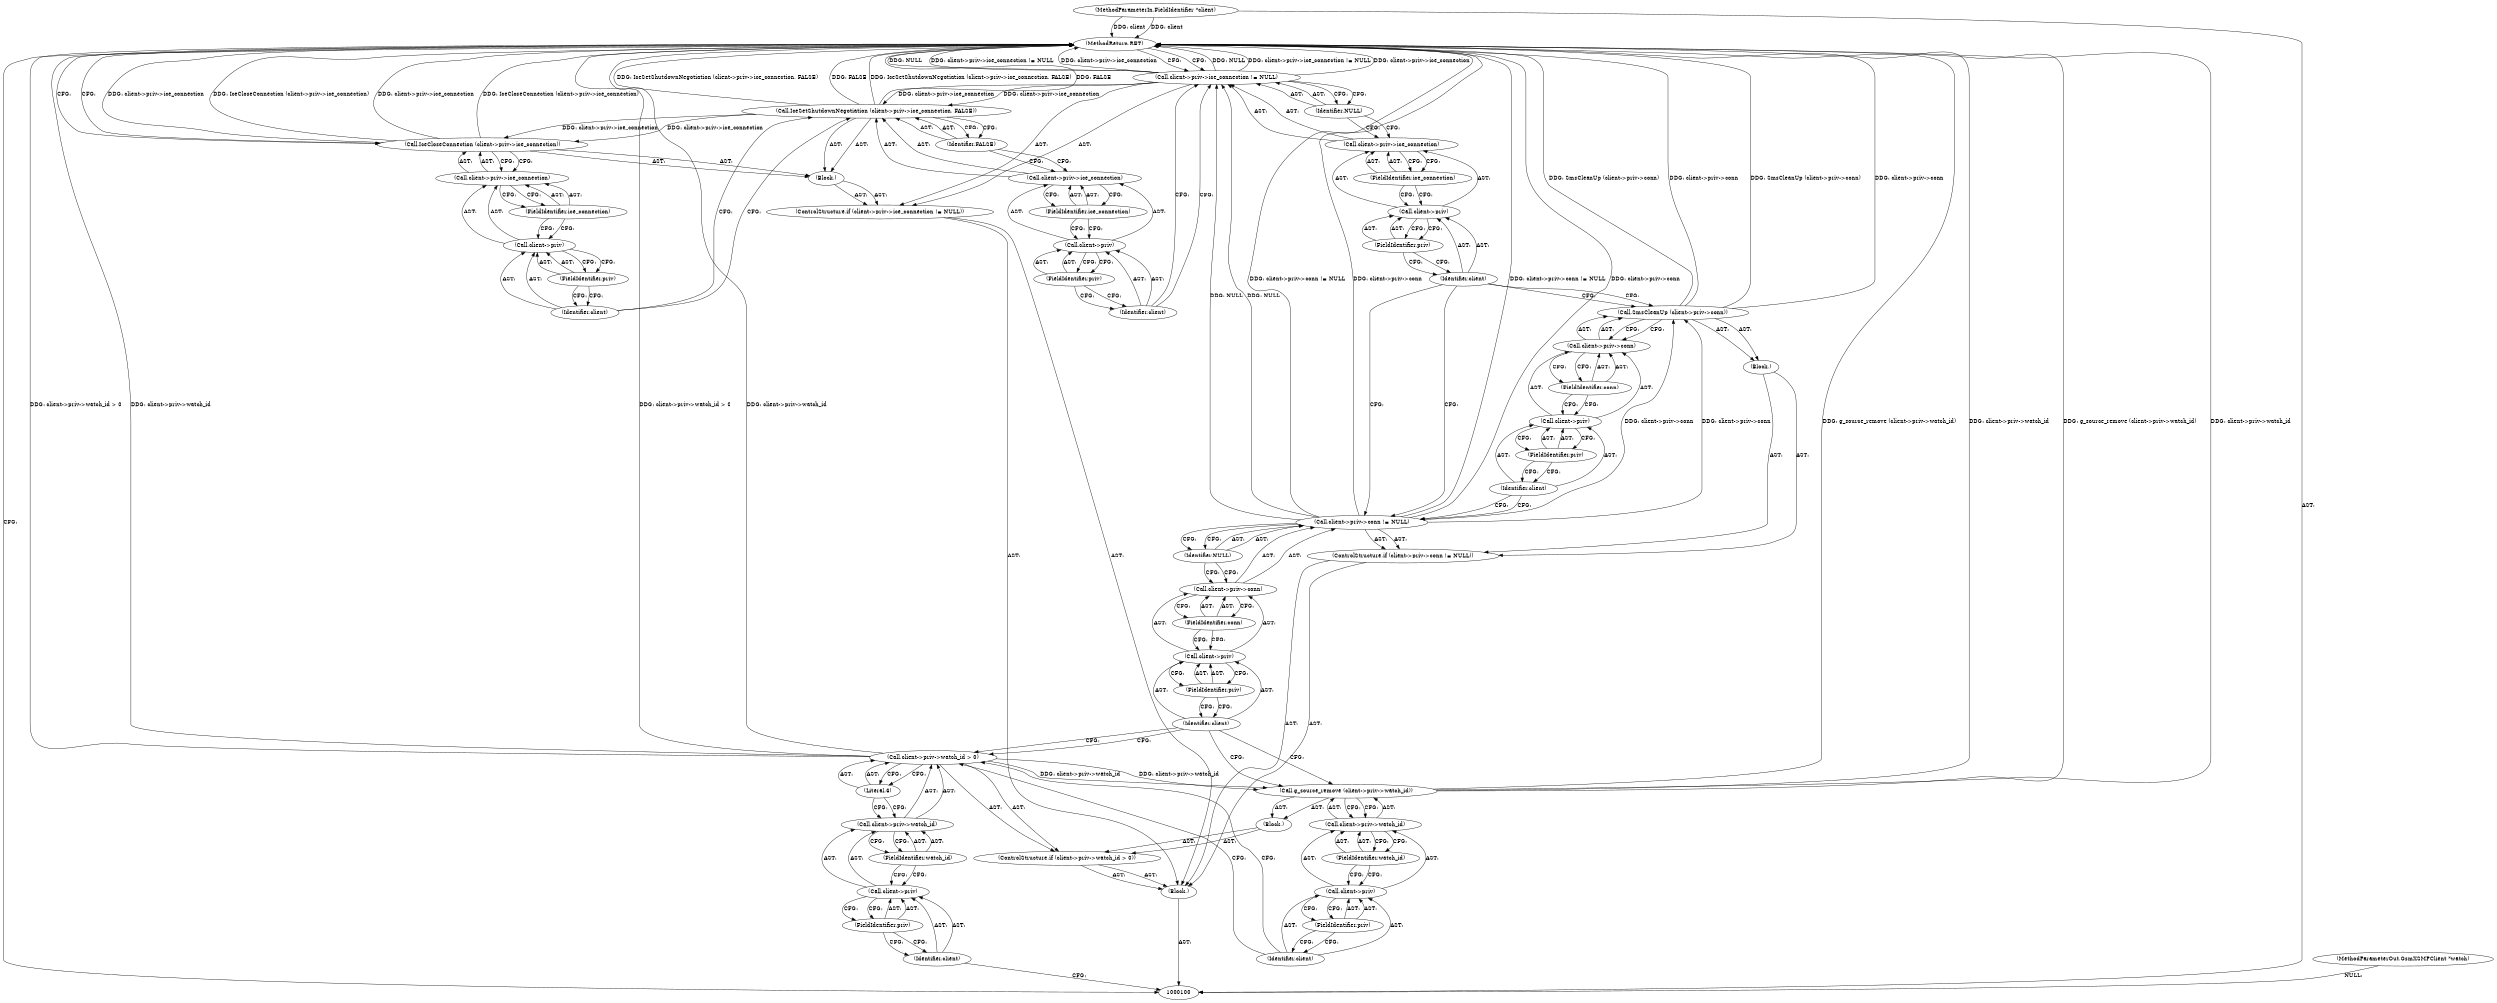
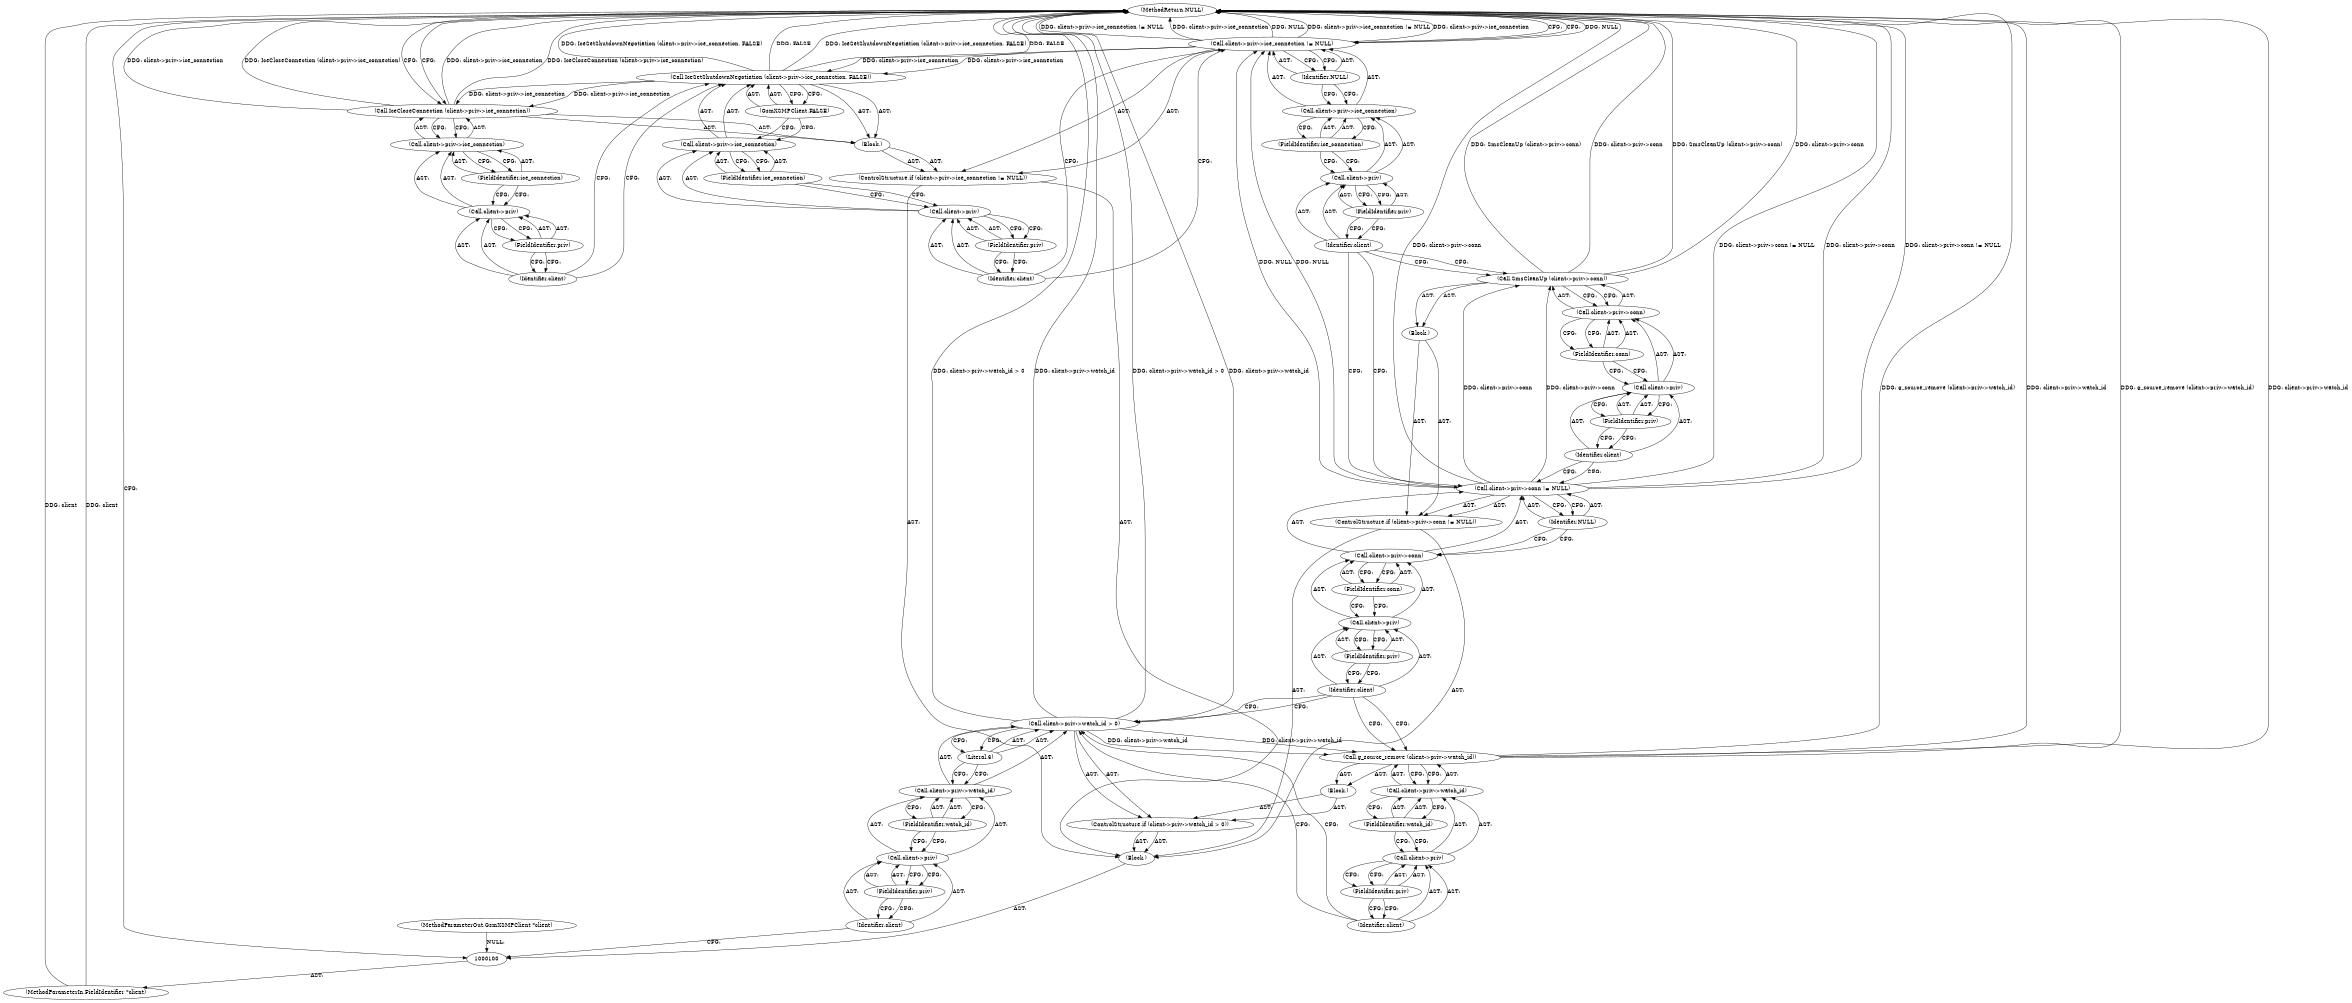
node "(MethodReturn,RET)": label "(MethodReturn,RET)" -> "(MethodReturn,NULL)"
node "(Identifier,FALSE)": label "(Identifier,FALSE)" -> "(GsmXSMPClient,FALSE)"
edge "(MethodParameterIn,FieldIdentifier *client)" -> "1000100": reversed
node "(MethodParameterOut,GsmXSMPClient *watch)": label "(MethodParameterOut,GsmXSMPClient *watch)" -> "(MethodParameterOut,GsmXSMPClient *client)"
